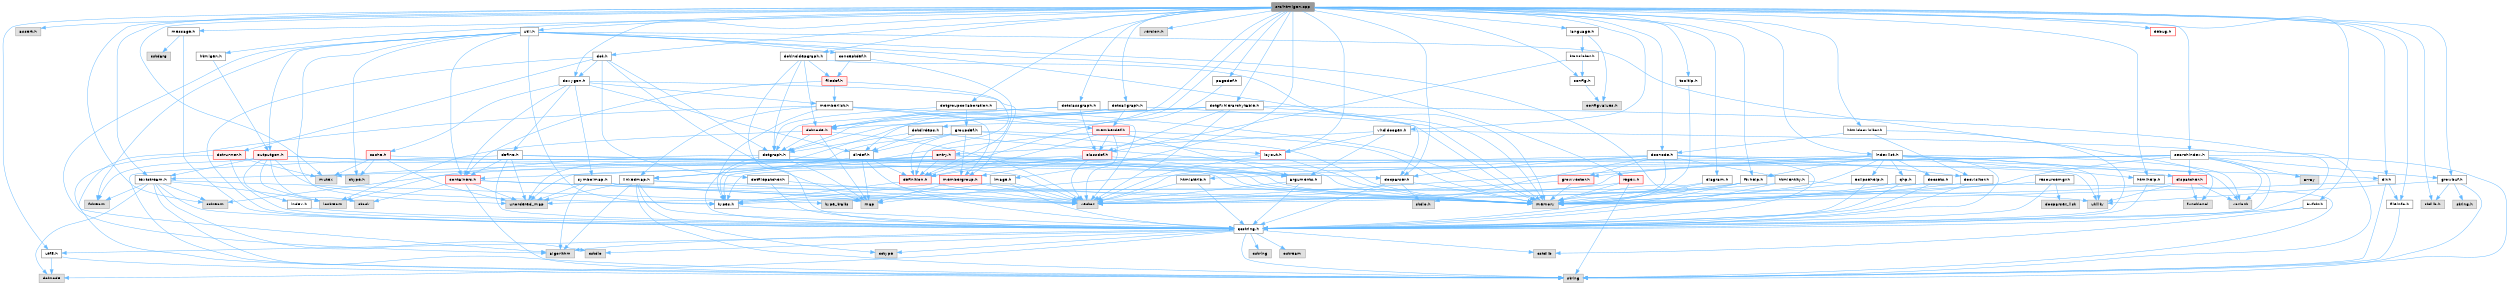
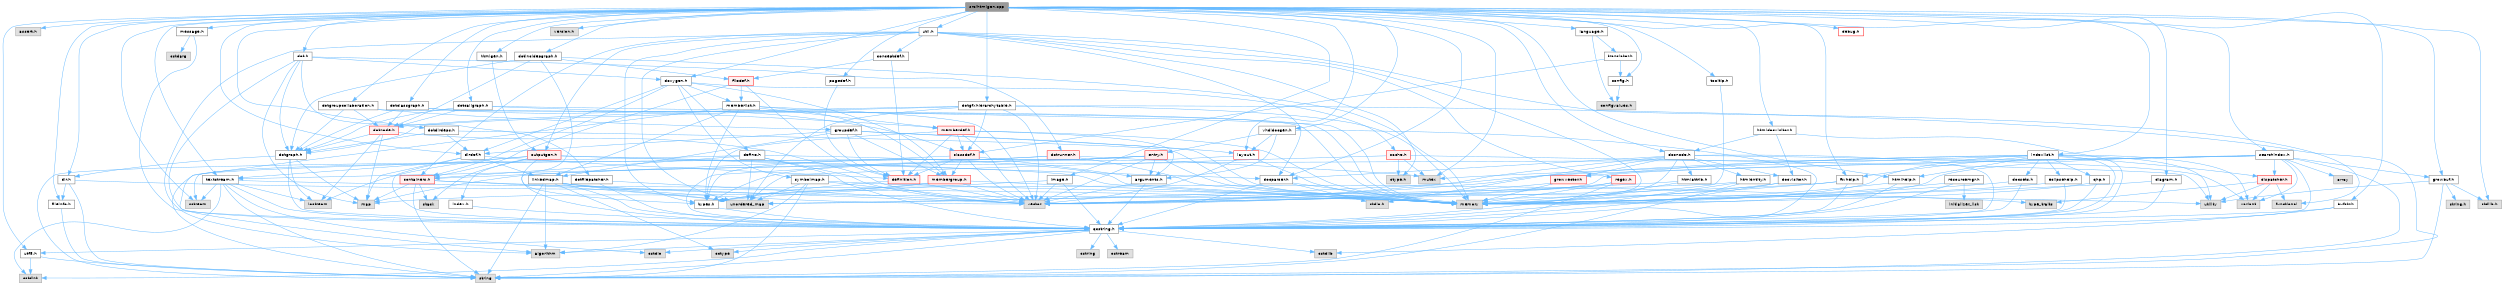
edge "entry.h" -> "definition.h": now "entry.h" -> "vector"
edge "htmlhelp.h" -> "memory": added
node "fstream": removed
node "docparser_list": label "docparser_list" -> "initializer_list"
edge "symbolmap.h" -> "string": added
node "dotnode": label "dotnode" -> "cstdint"
